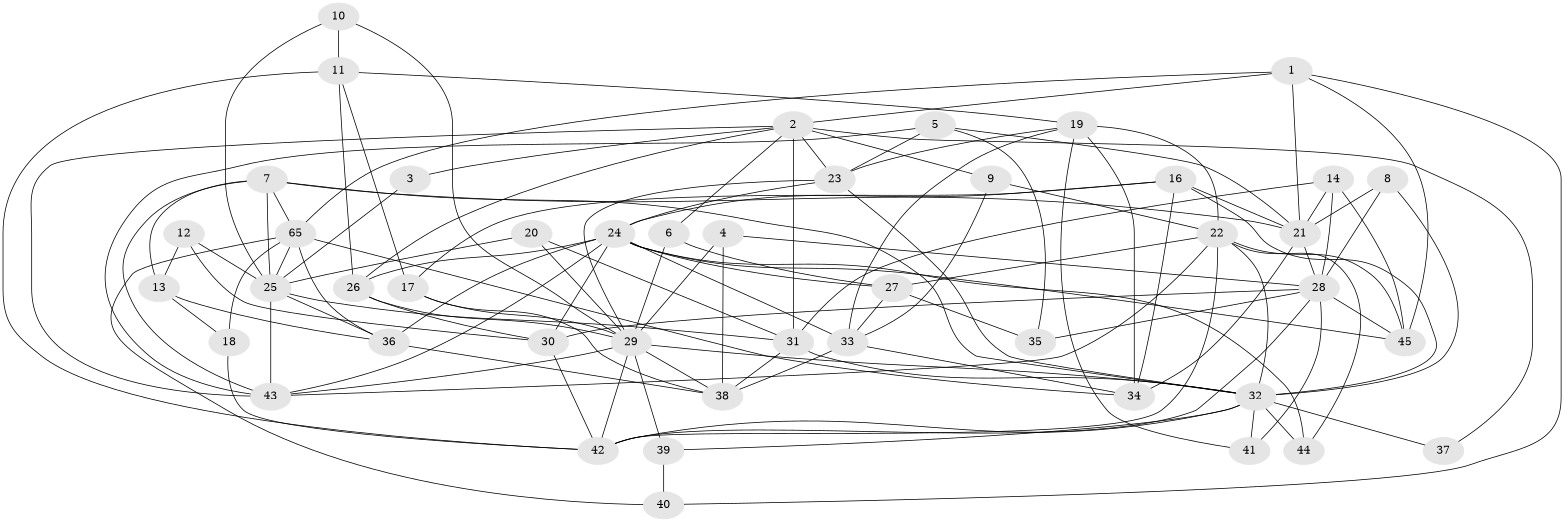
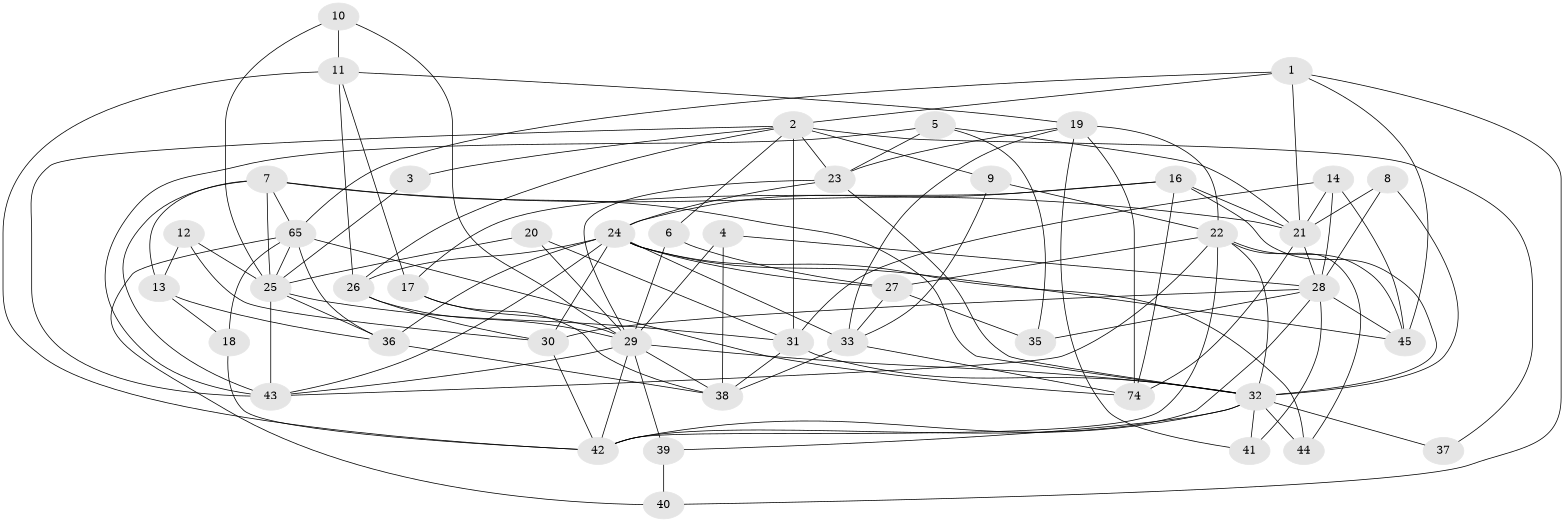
node "34": label "34" -> "74"
